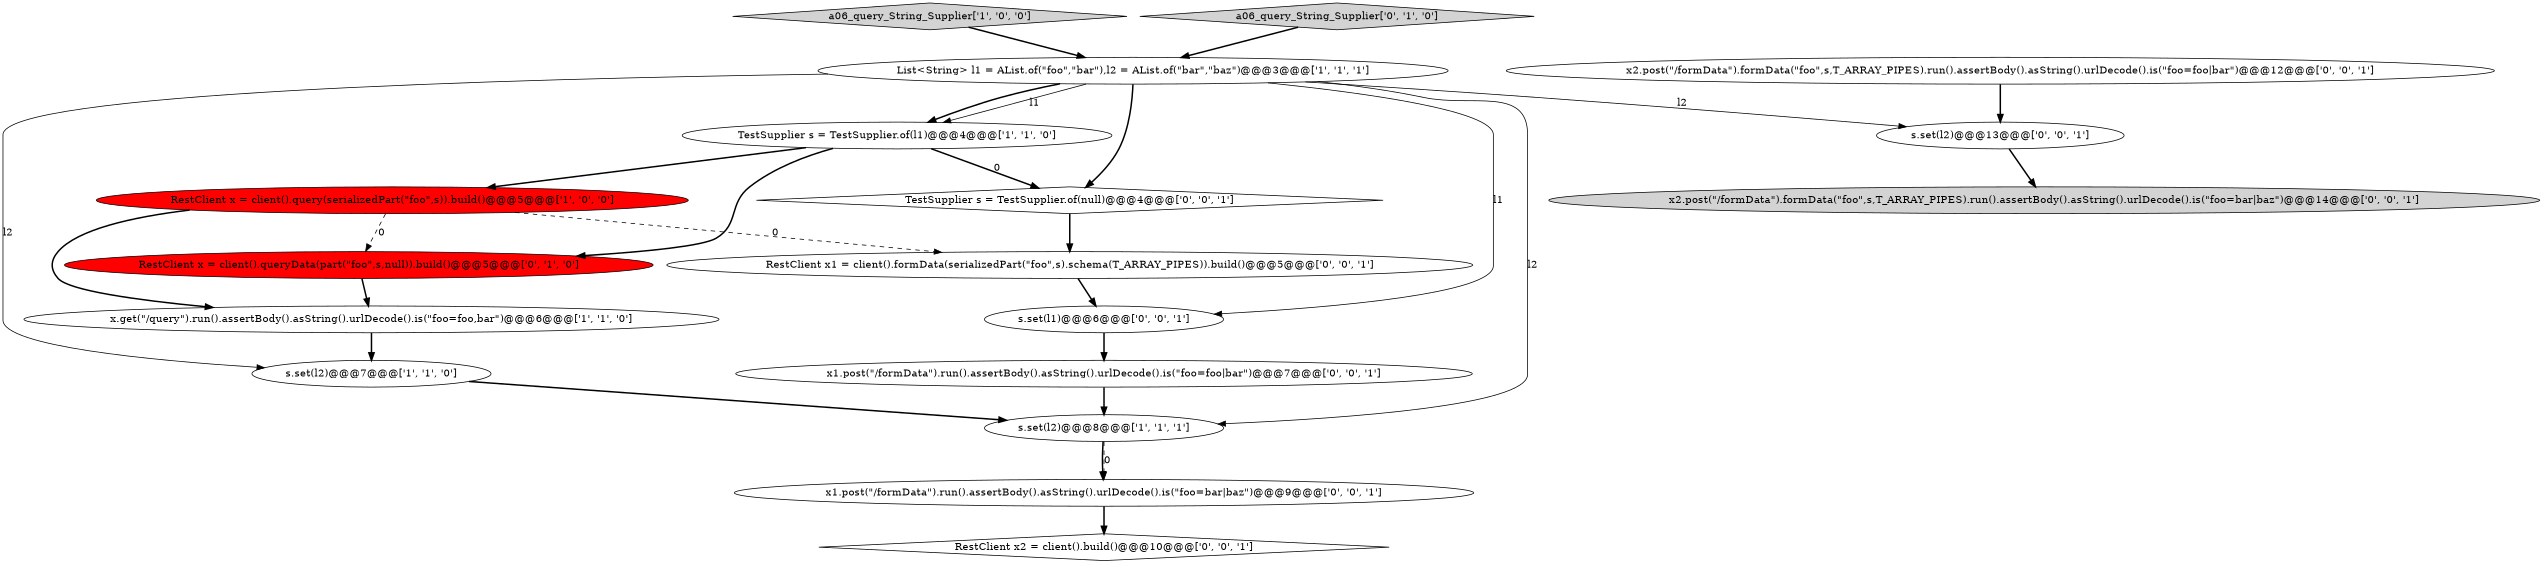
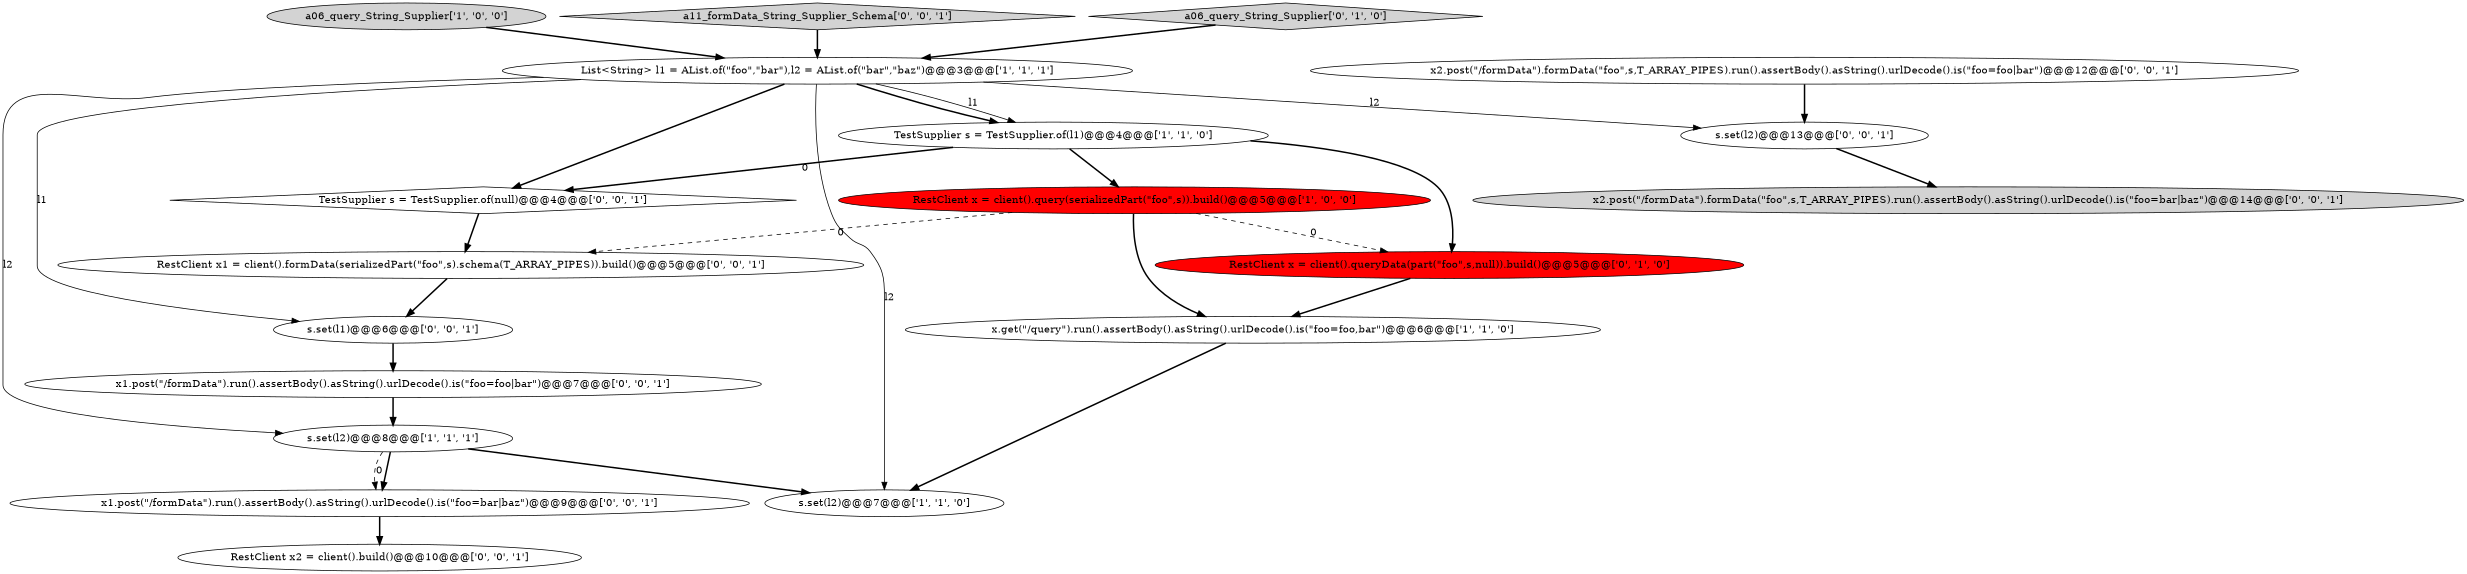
node "a11_formData_String_Supplier_Schema['0', '0', '1']": added
node "a06_query_String_Supplier['1', '0', '0']": shape diamond -> ellipse
edge "s.set(l2)@@@7@@@['1', '1', '0']" -> "s.set(l2)@@@8@@@['1', '1', '1']": reversed
node "RestClient x2 = client().build()@@@10@@@['0', '0', '1']": shape diamond -> ellipse
